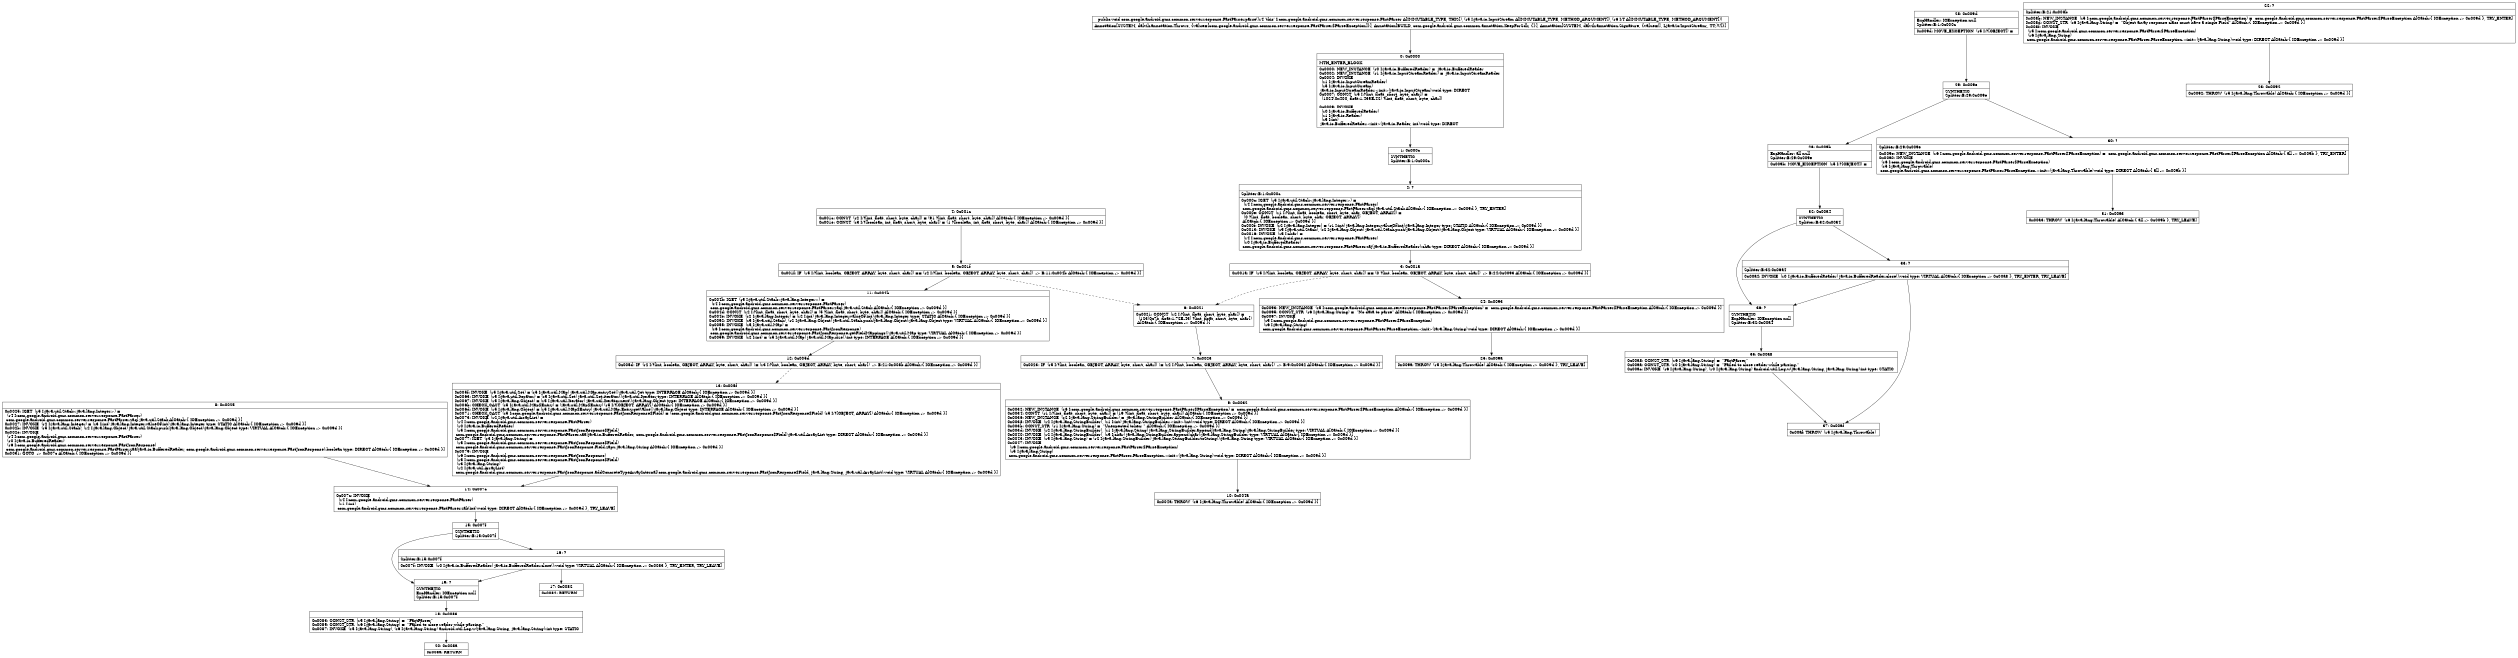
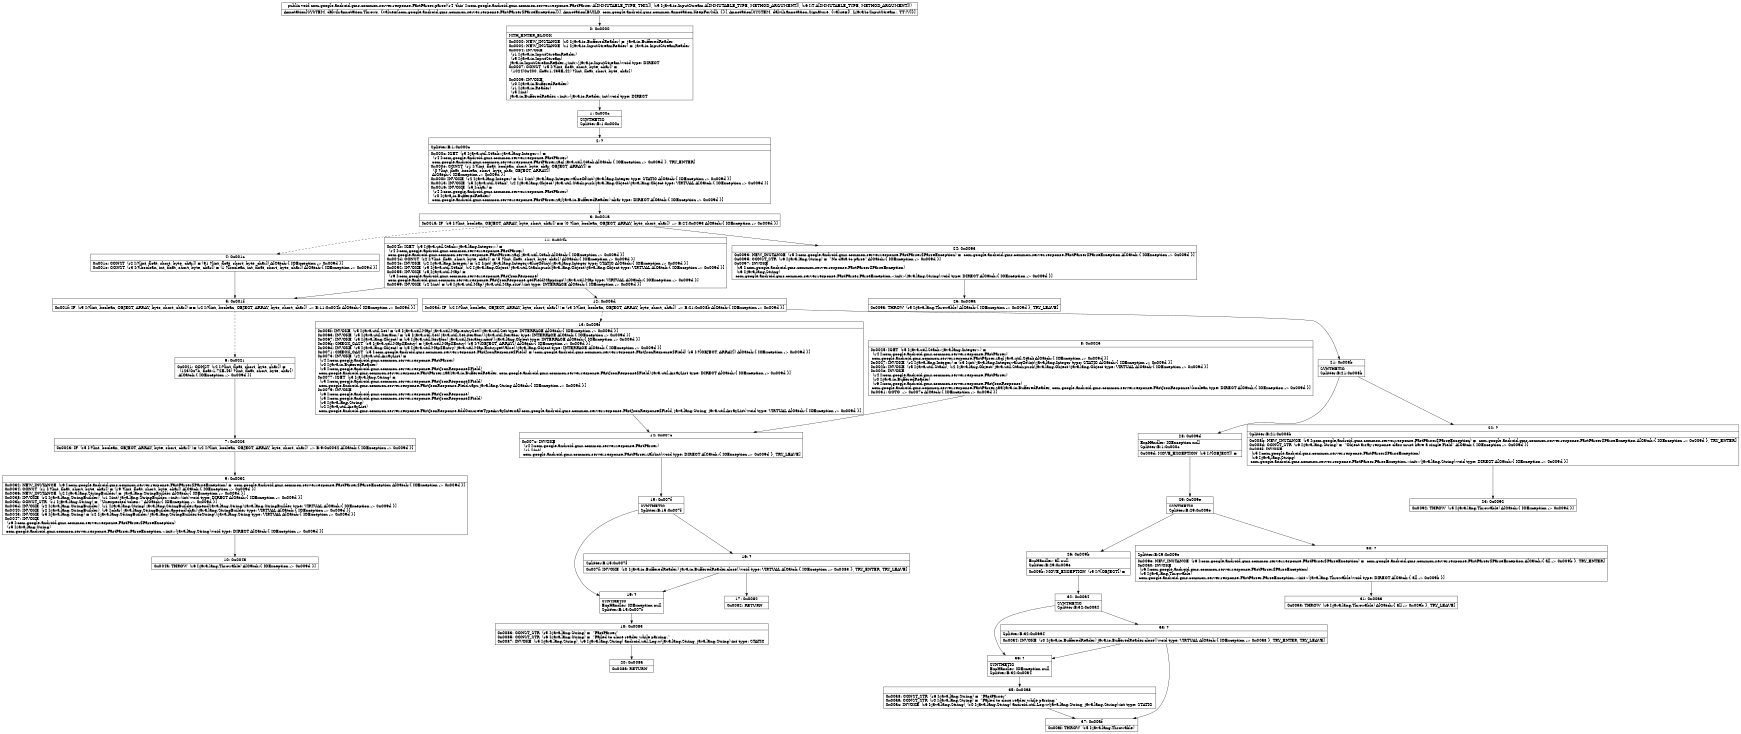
edge "5: 0x001f" -> "11: 0x004b": reversed
edge "3: 0x001a" -> "6: 0x0021": now "3: 0x001a" -> "4: 0x001c"
node "21: 0x008b": added
